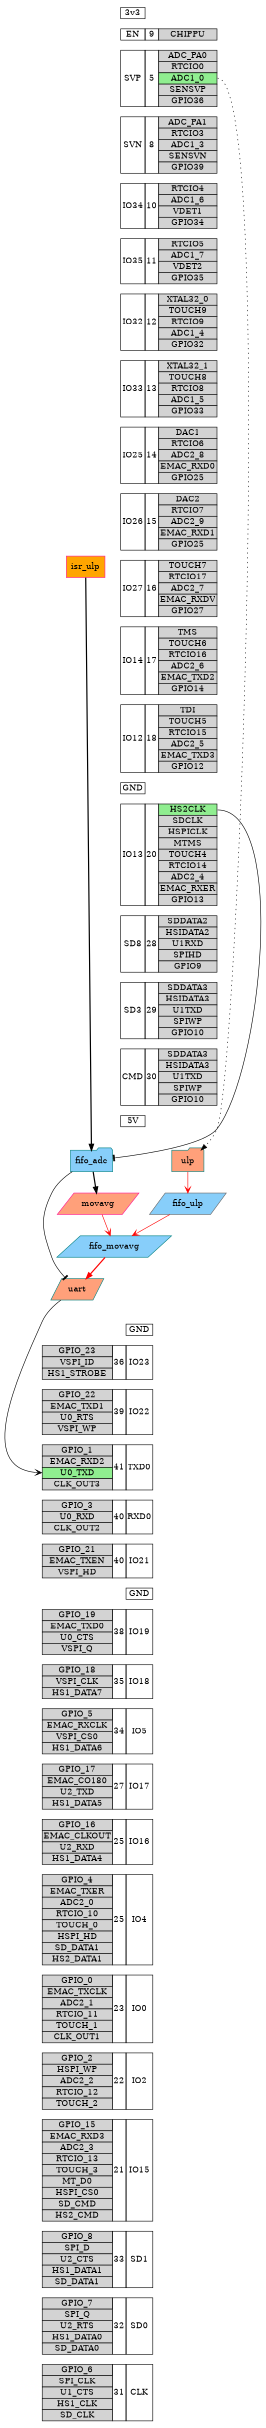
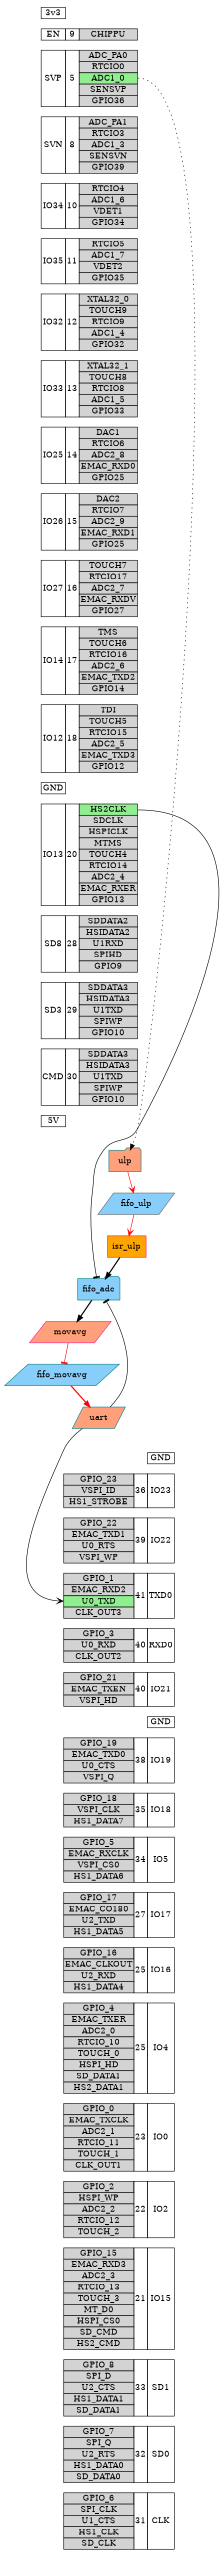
edge "fifo_adc" -> "uart": reversed
edge "movavg" -> "fifo_movavg": arrowhead vee -> tee
edge "fifo_ulp" -> "fifo_movavg": now "fifo_ulp" -> "isr_ulp"
